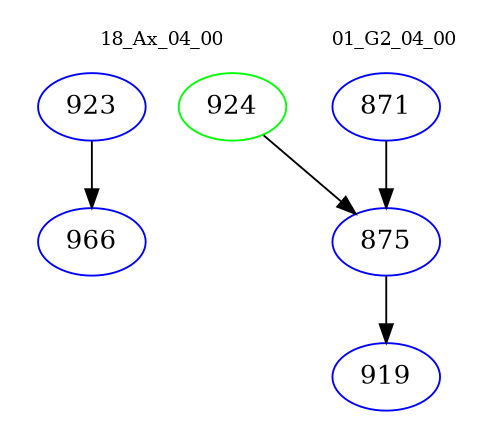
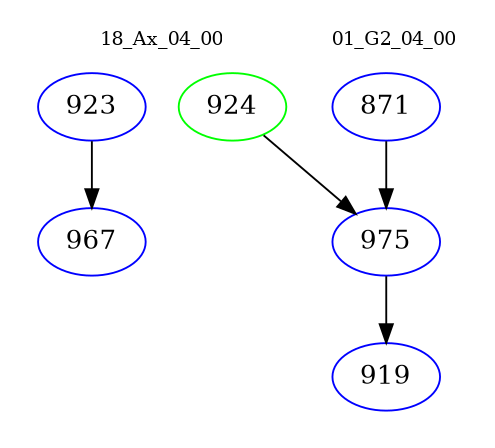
node "966": label "966" -> "967"
node "875": label "875" -> "975"
